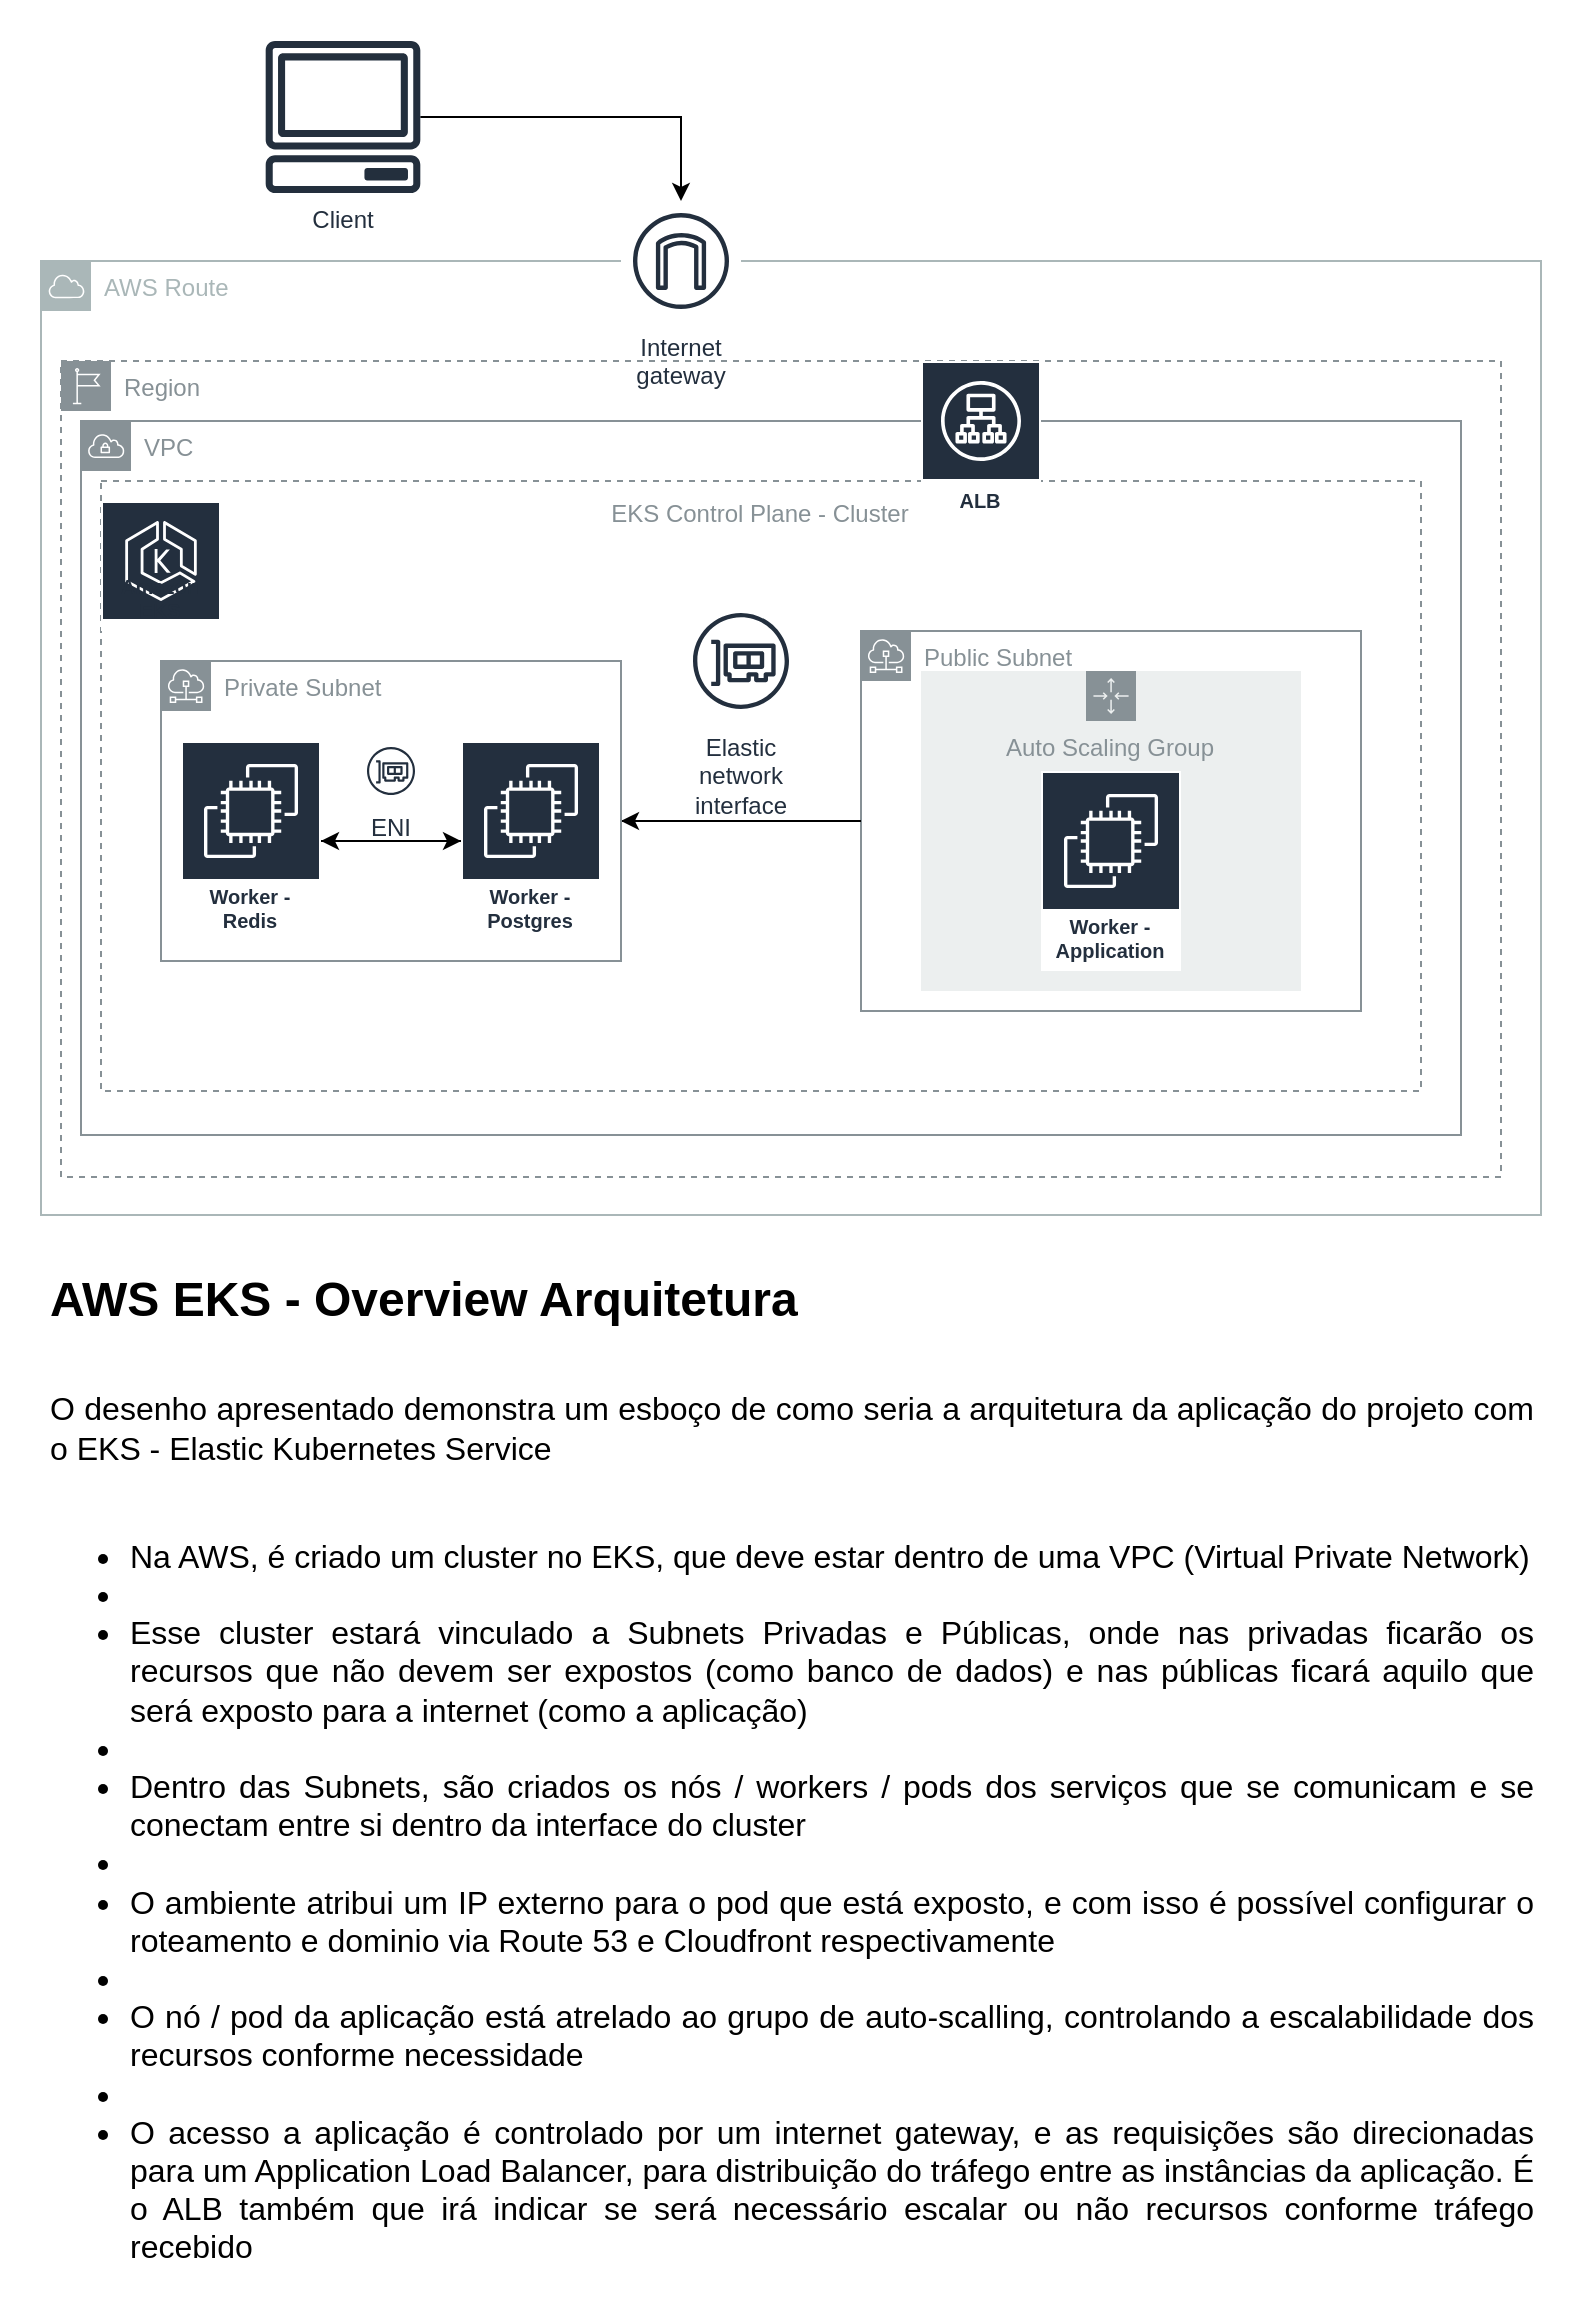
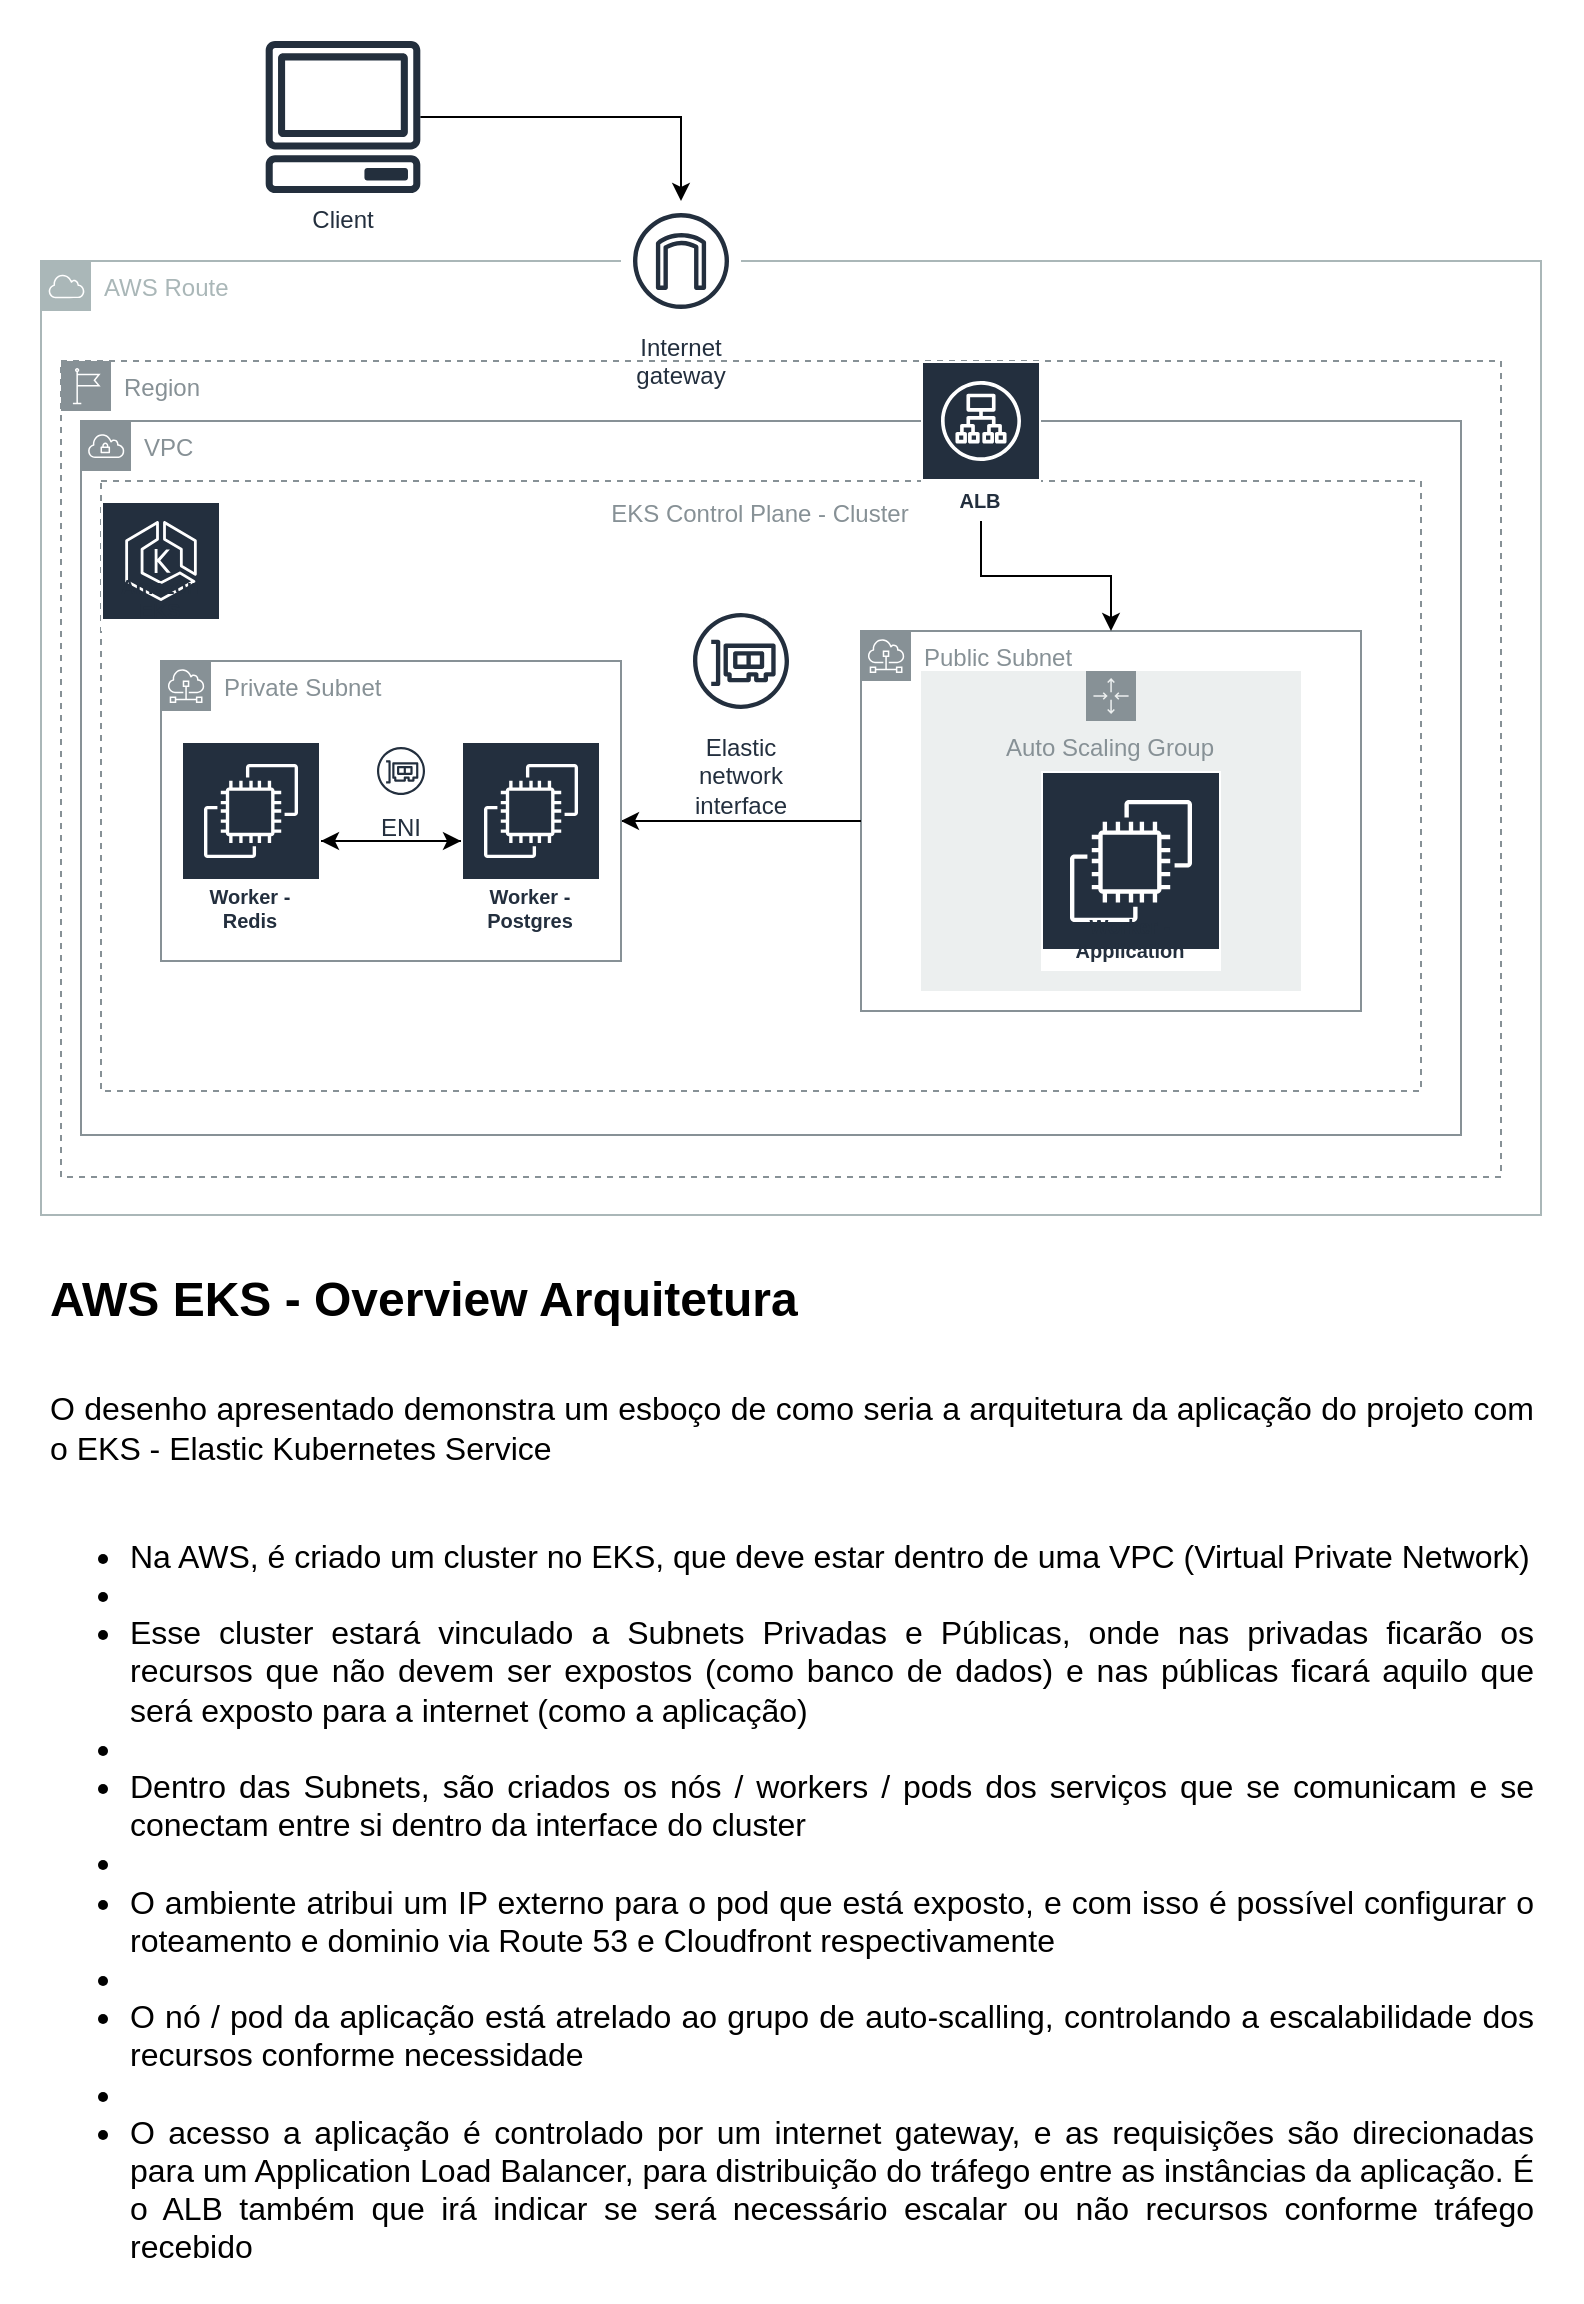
edge "ALB" -> "Public Subnet": added
node "ENI": size 60x60 -> 80x60
node "Worker - Application": size 140x200 -> 180x200
